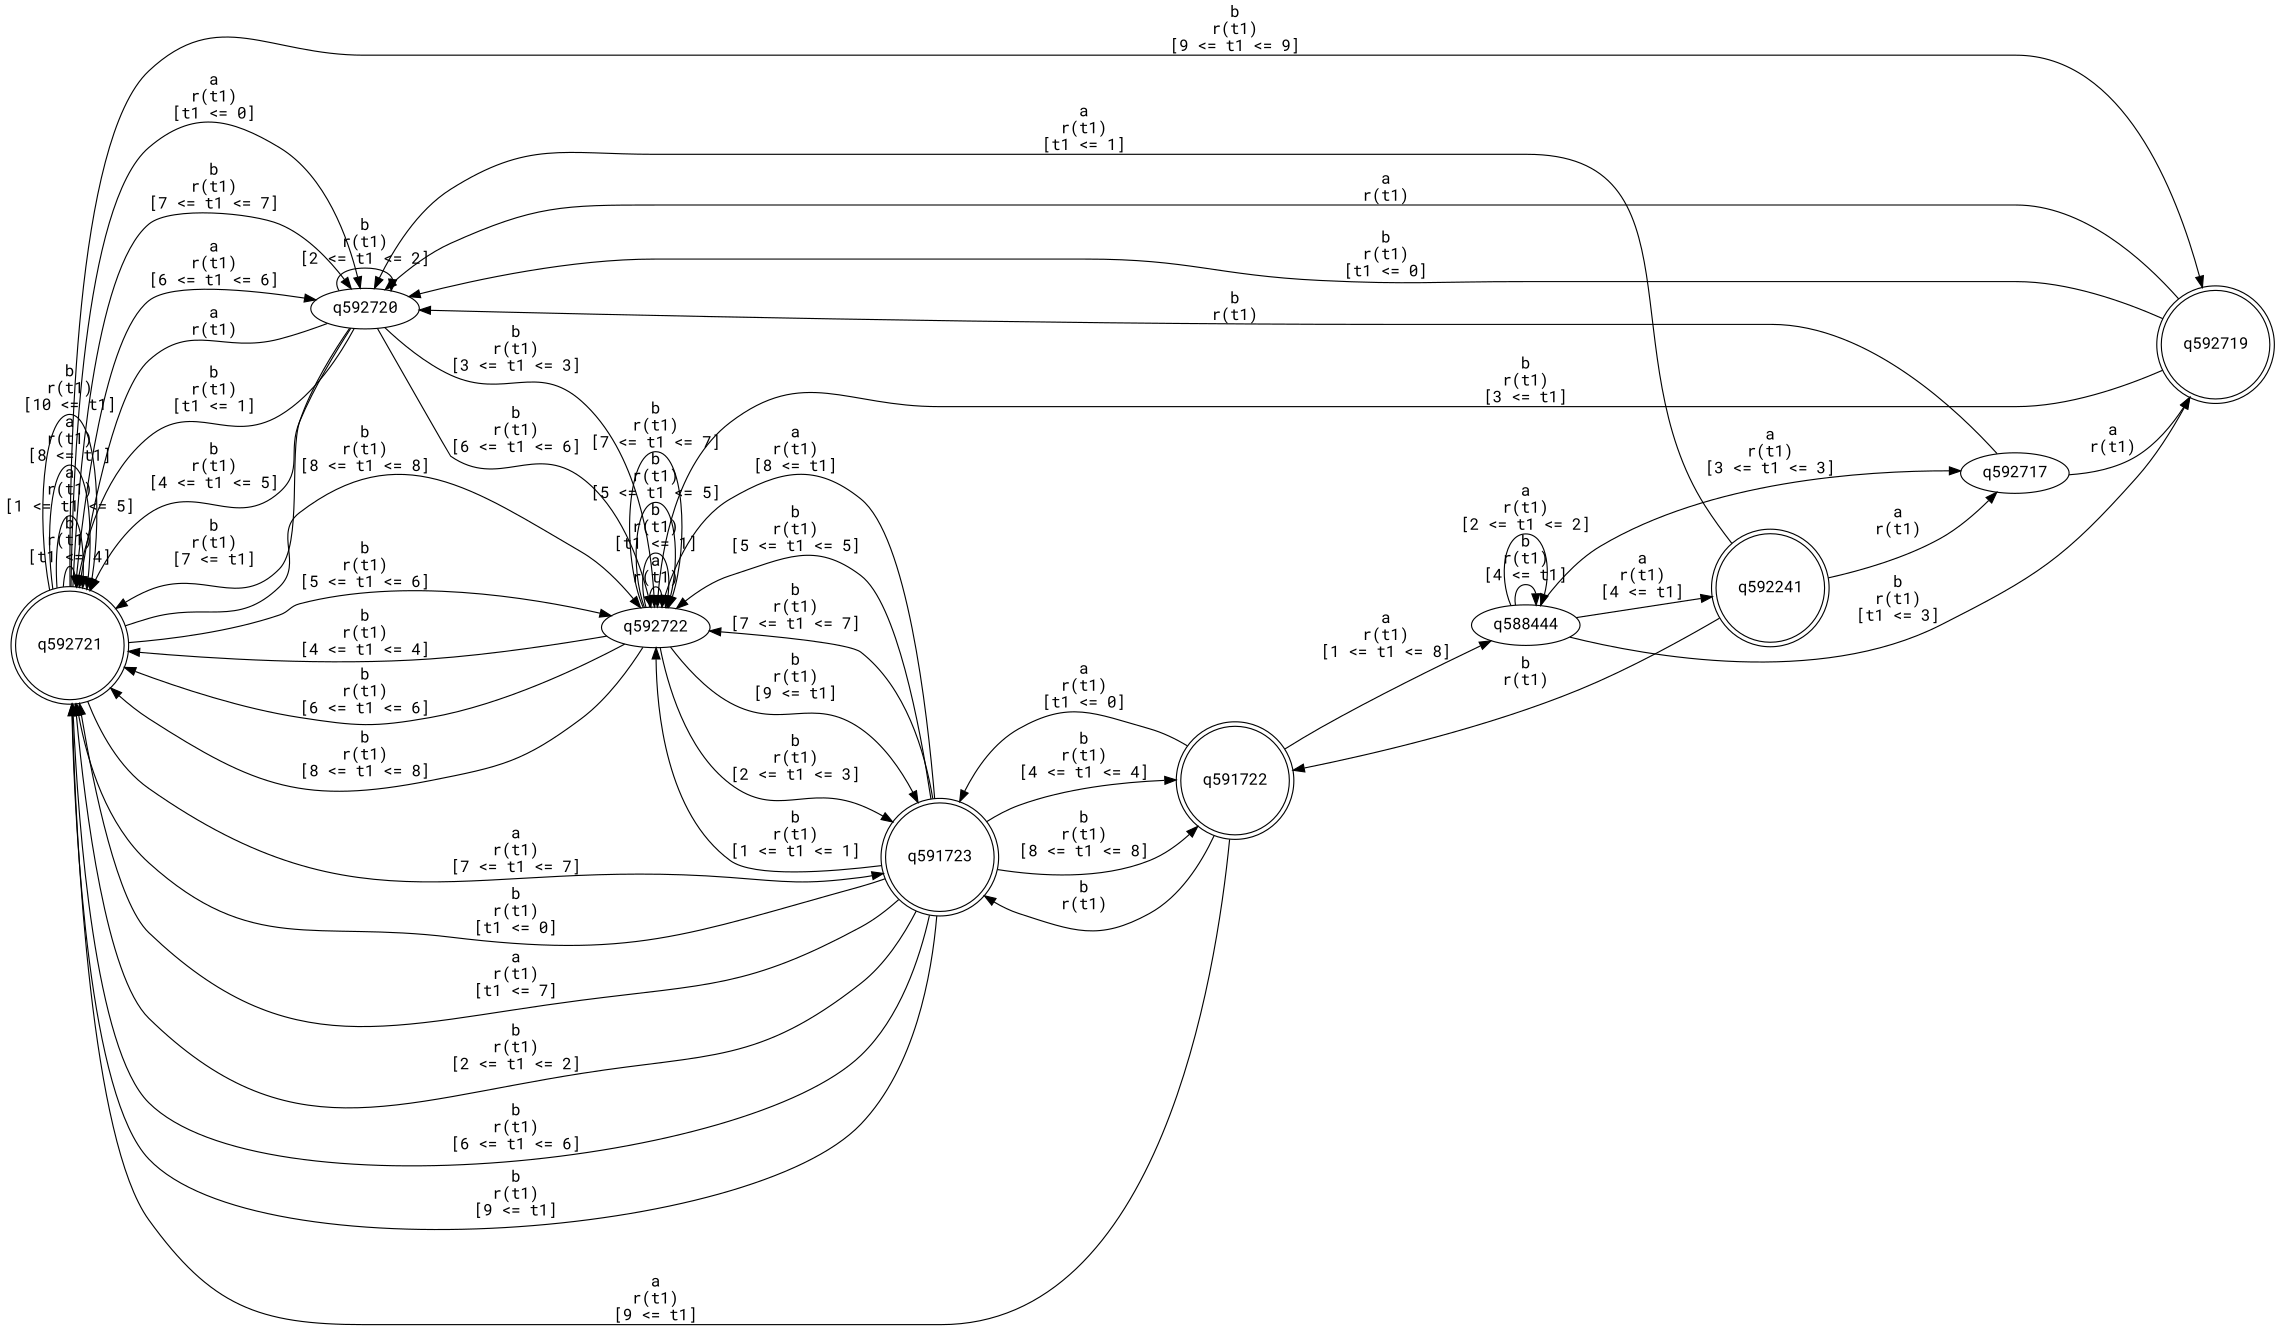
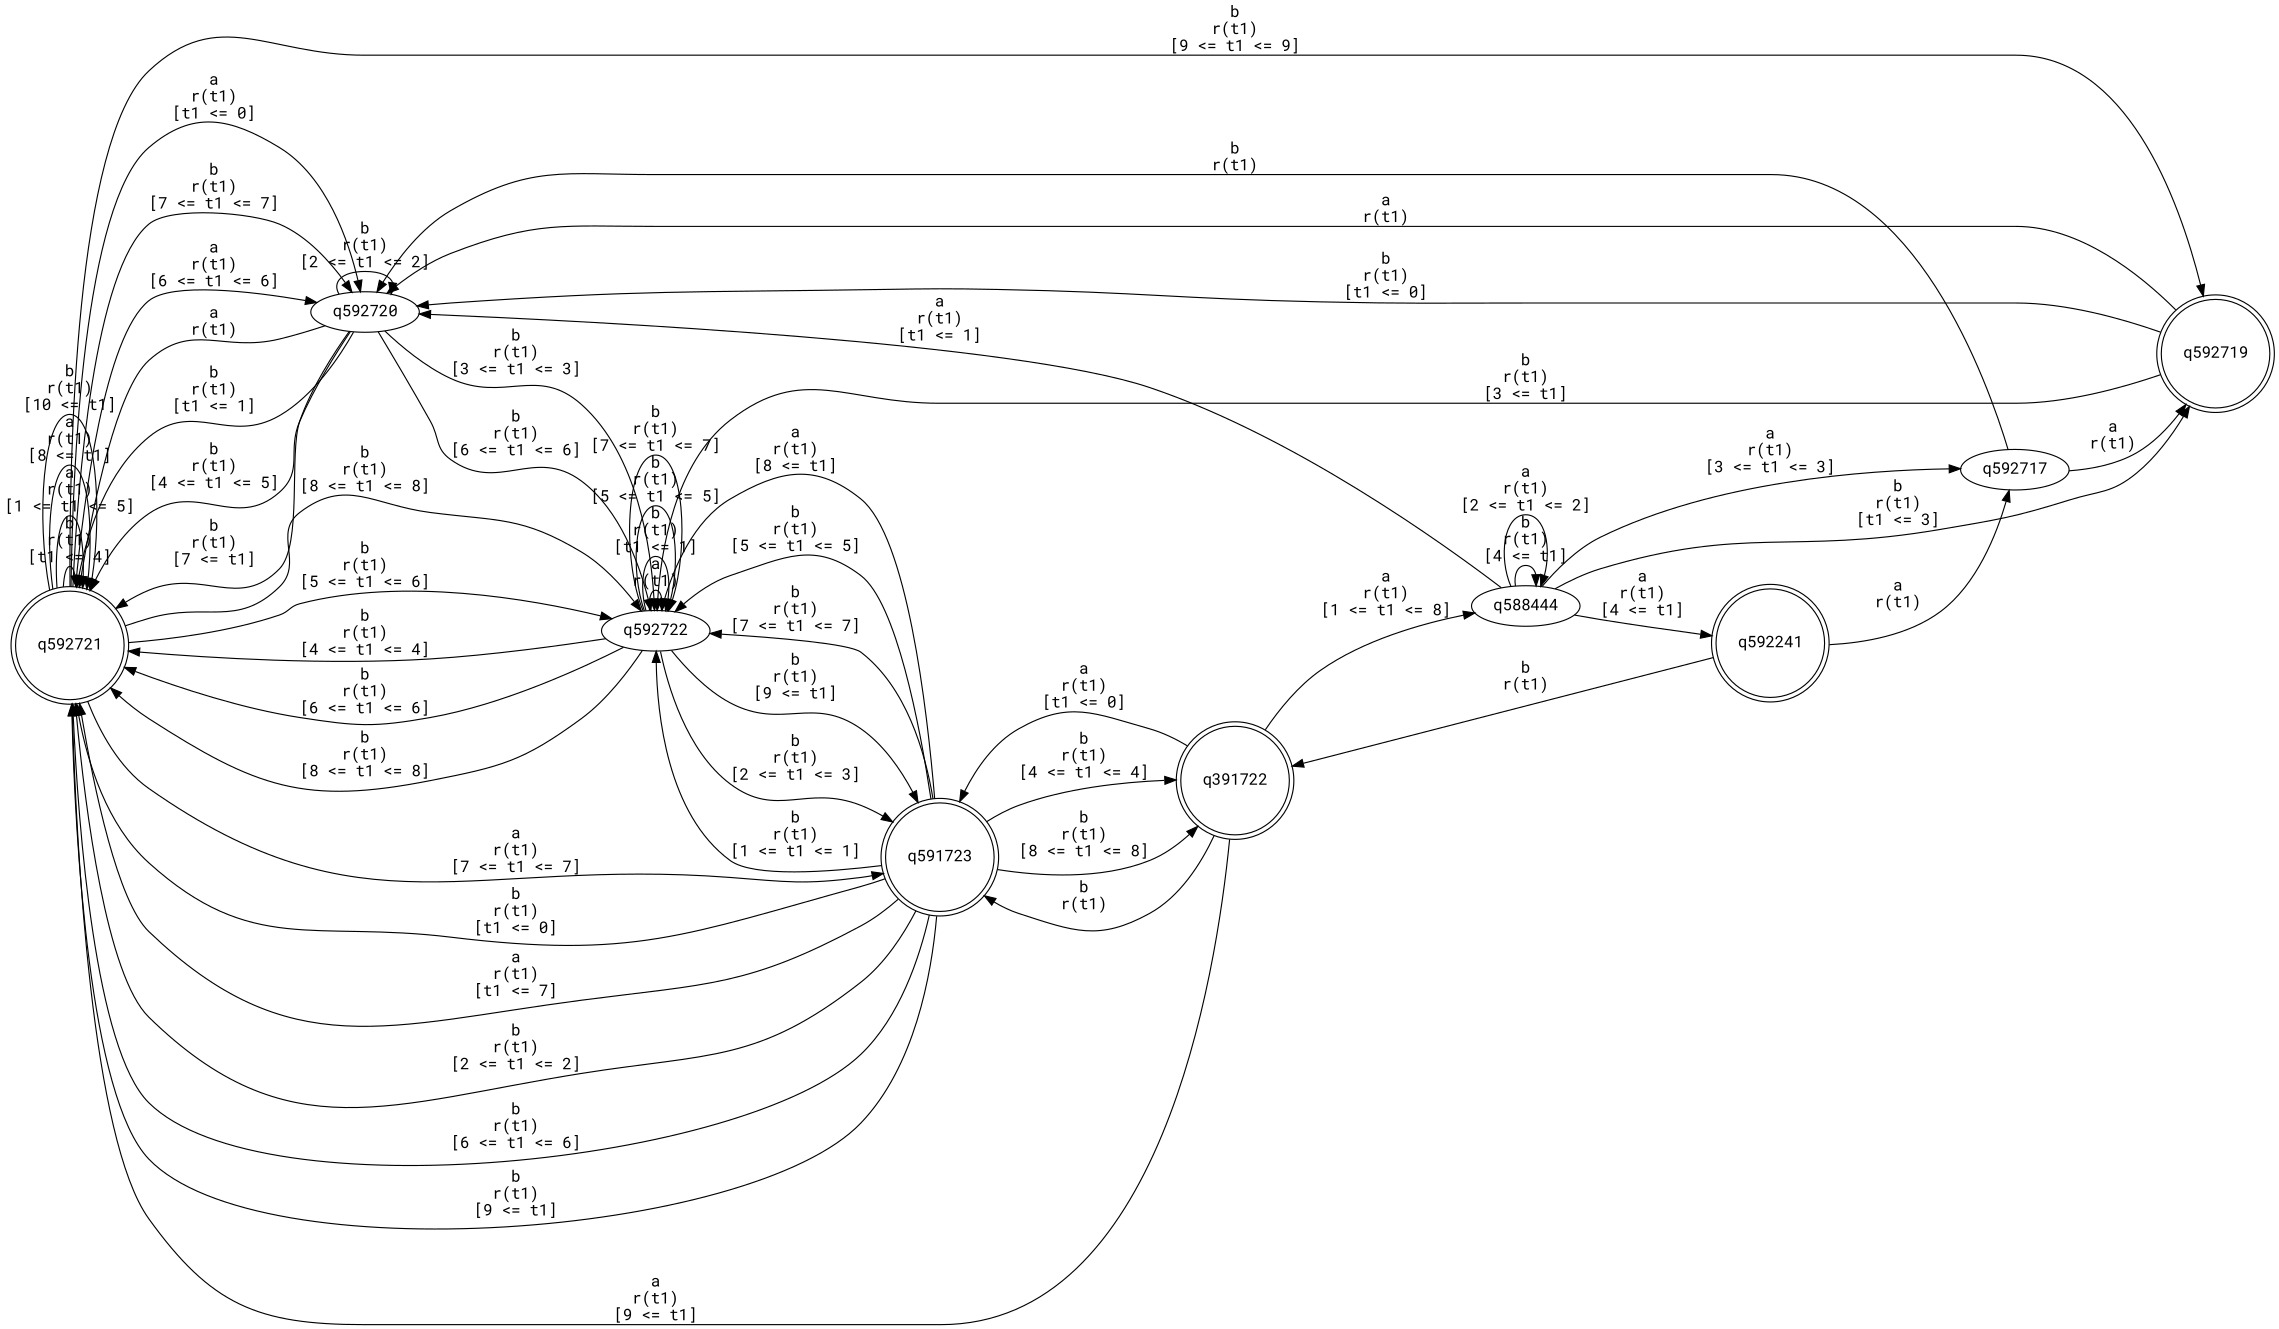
edge "q592241" -> "q592720": now "q588444" -> "q592720"
node "q591722": label "q591722" -> "q391722"
